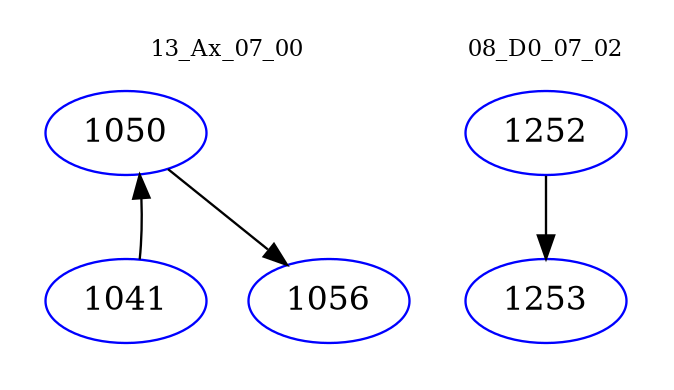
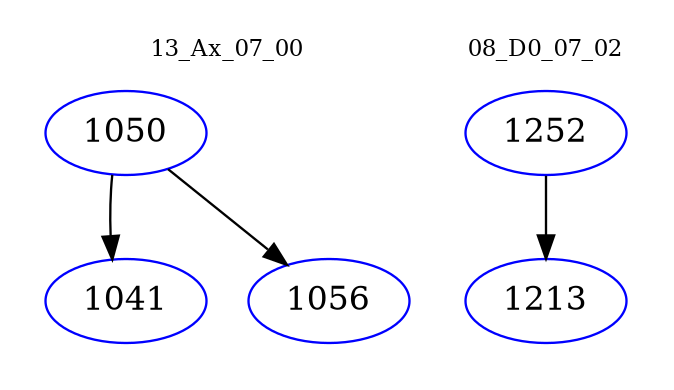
edge "1041" -> "1050": reversed
node "1253": label "1253" -> "1213"
